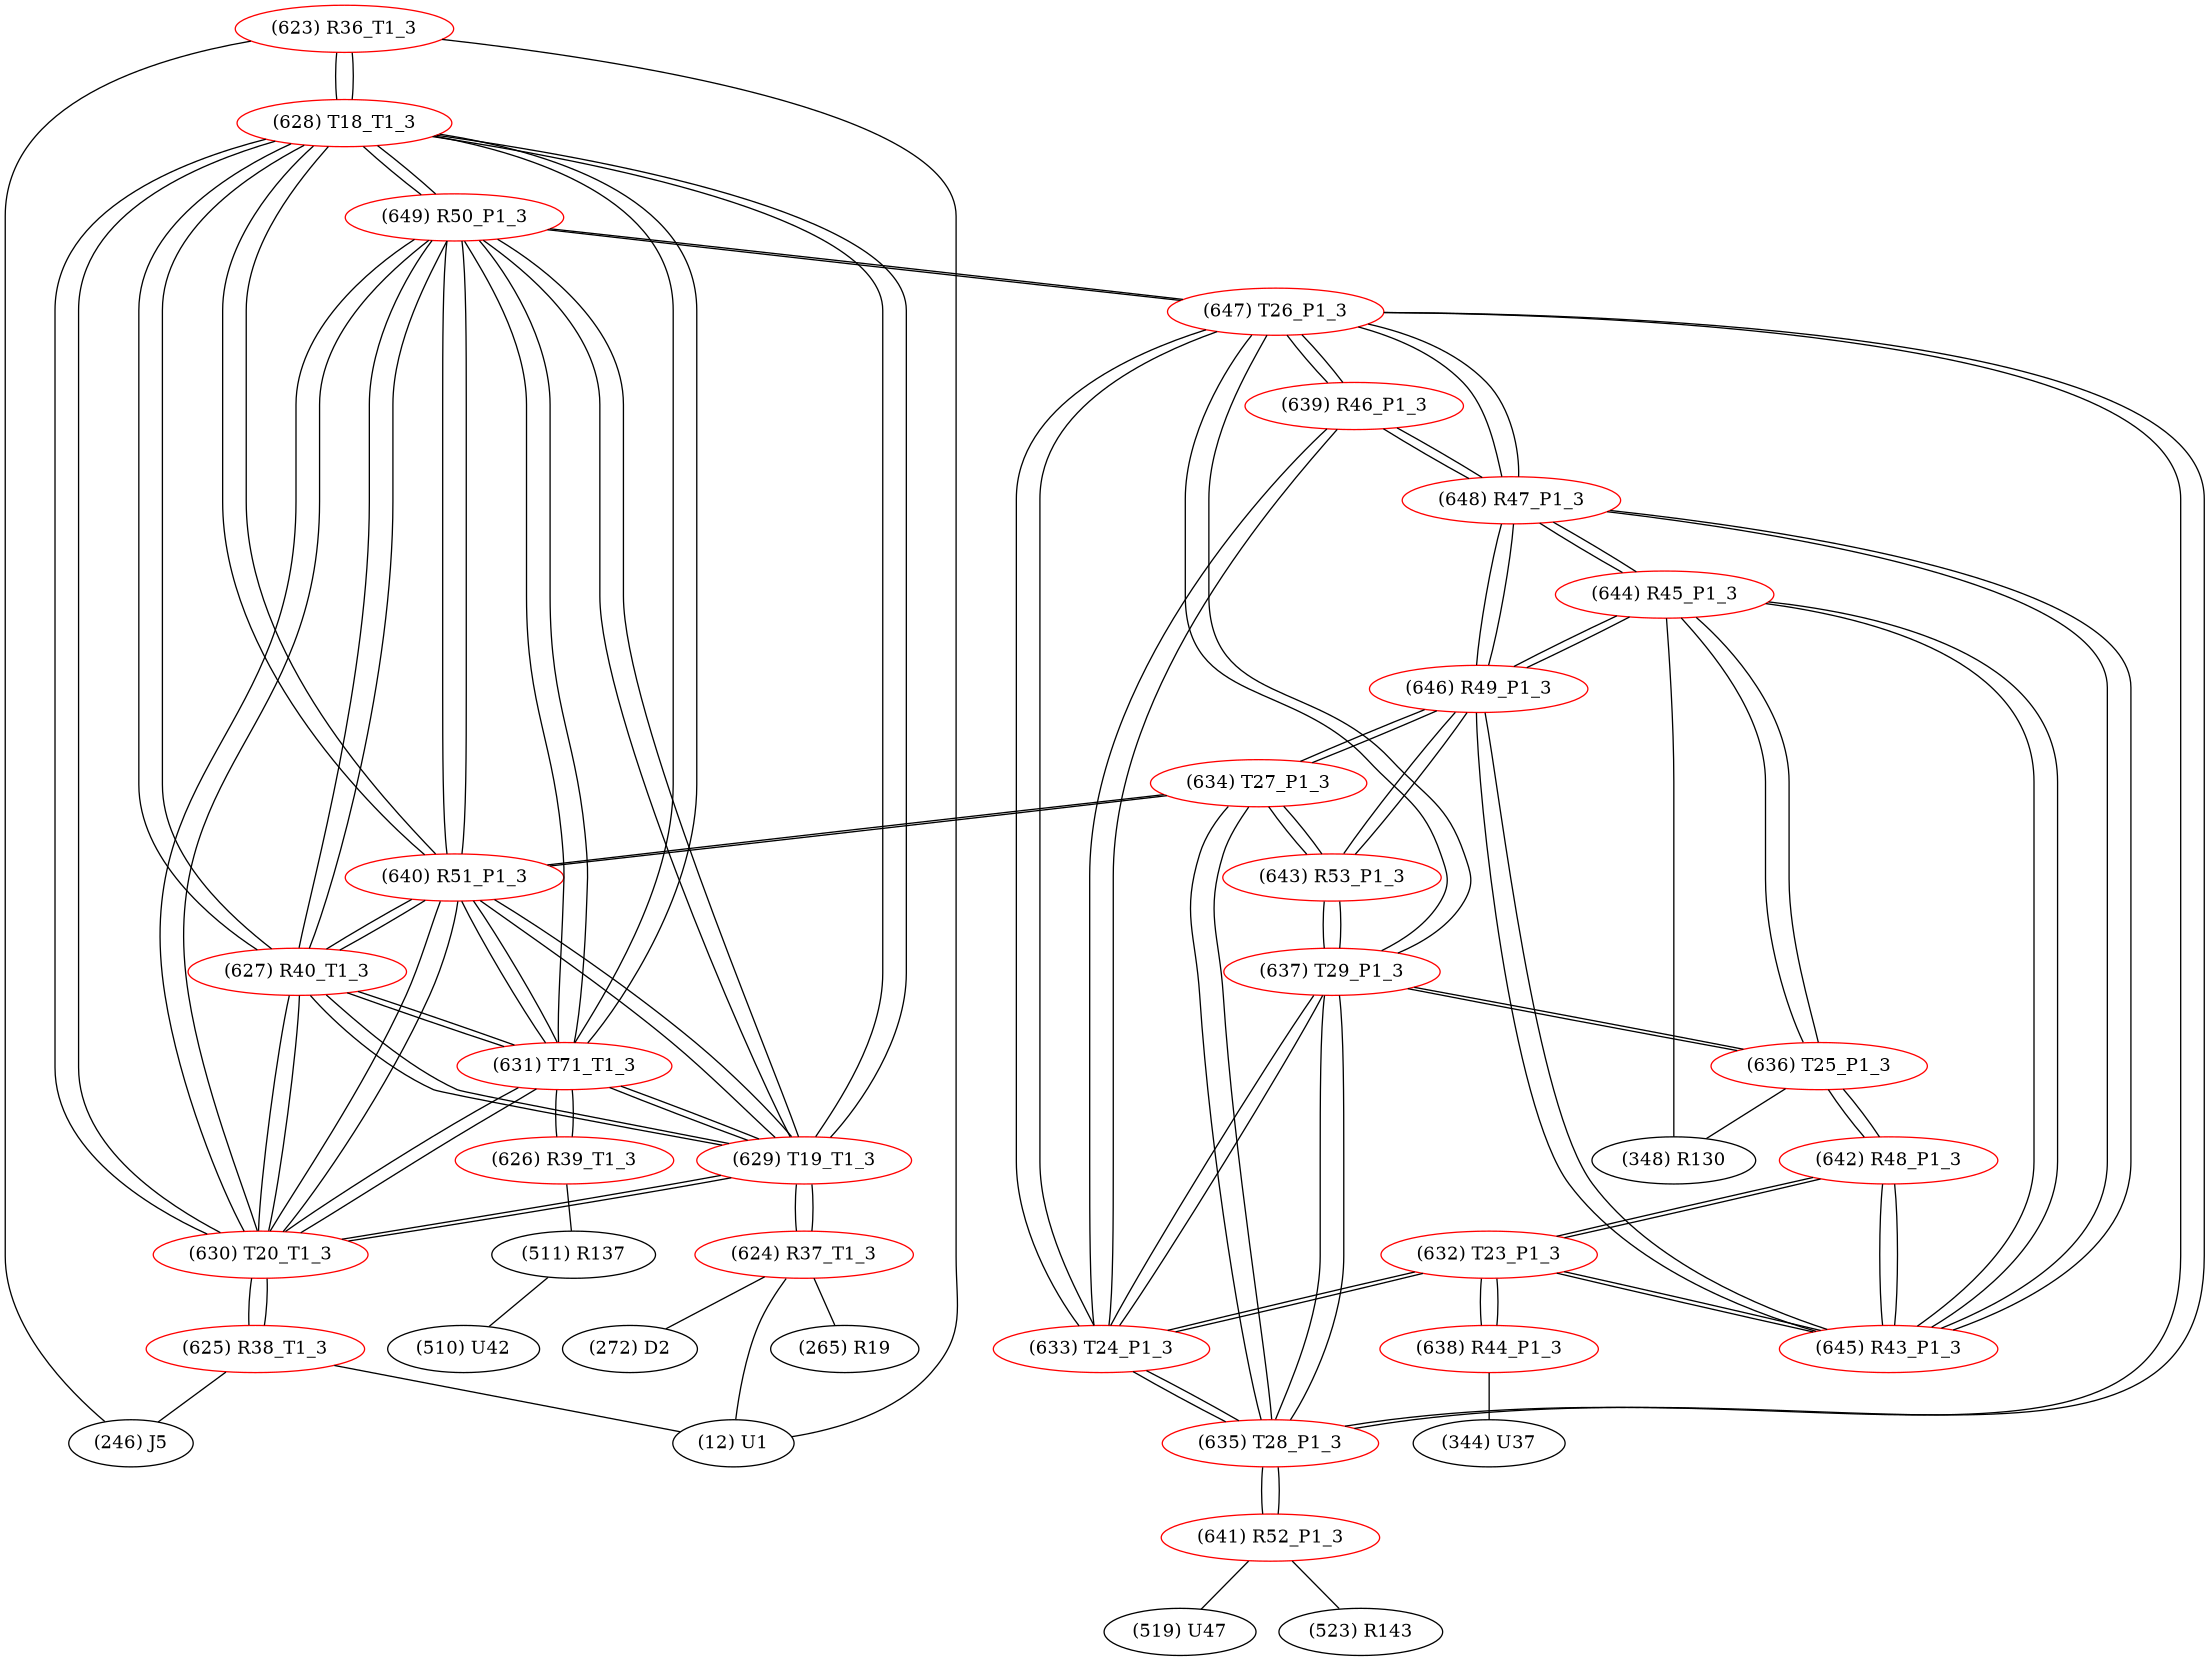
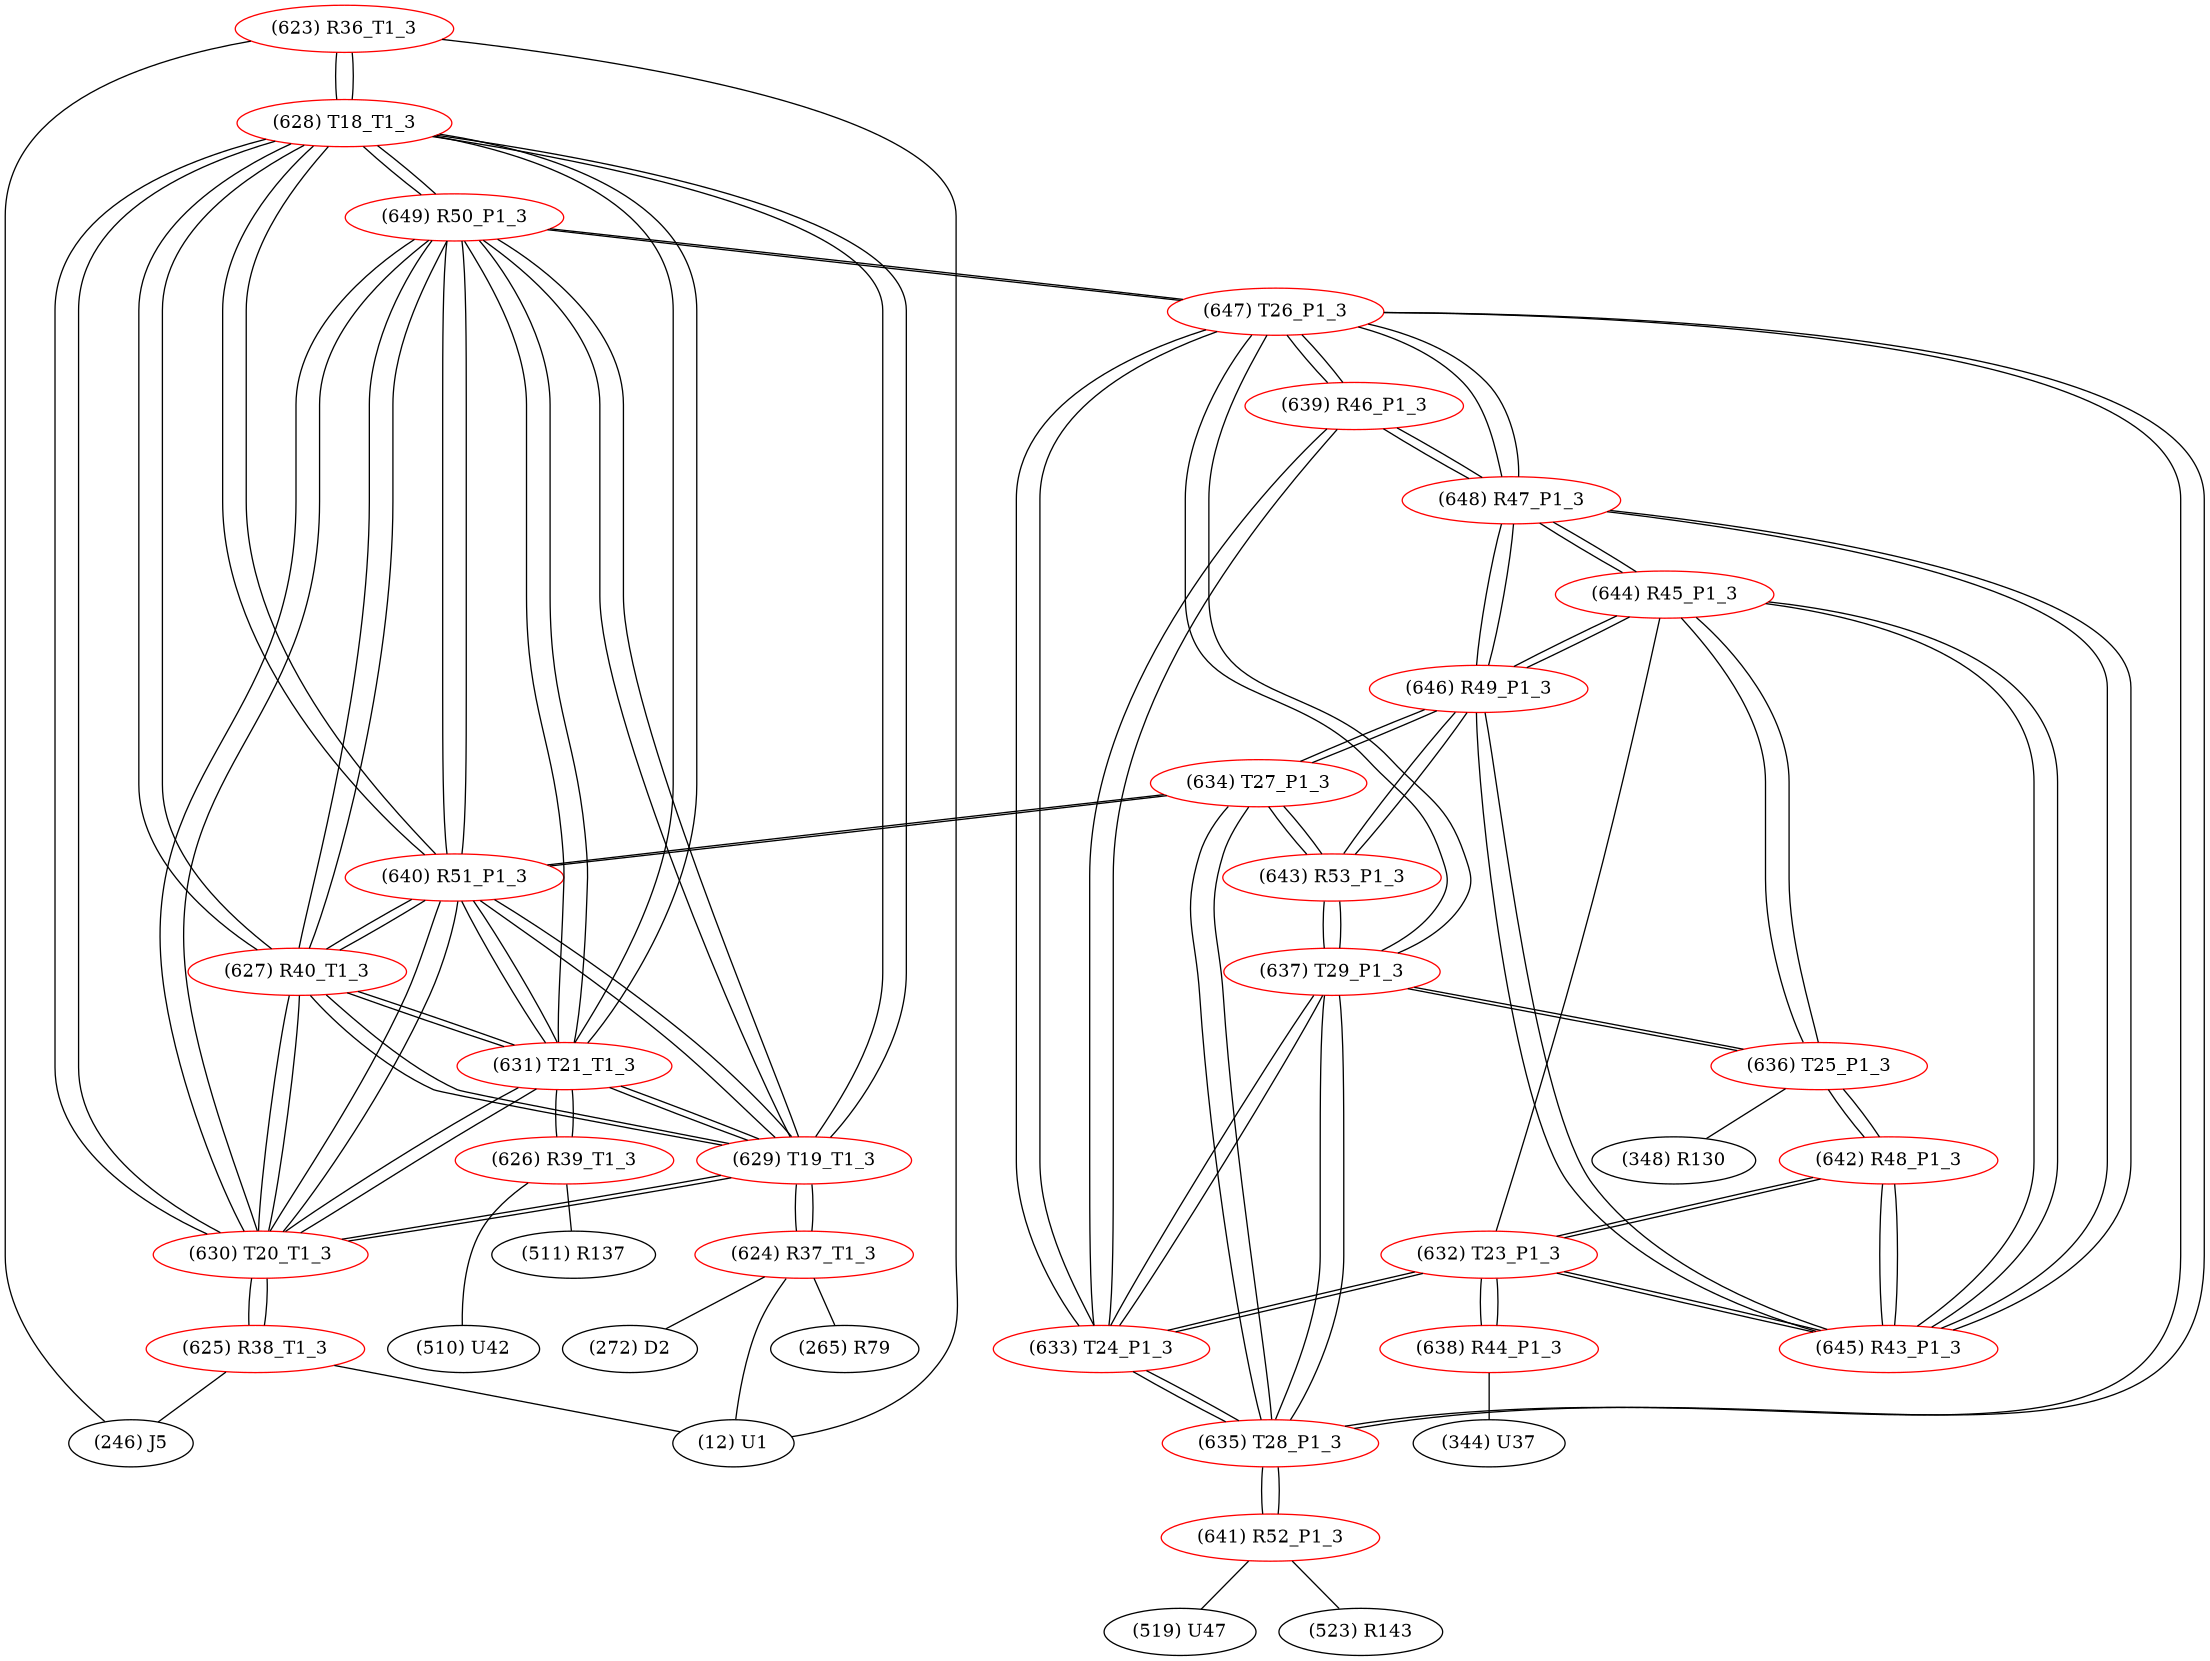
edge "(644) R45_P1_3" -- "(348) R130": now "(644) R45_P1_3" -- "(632) T23_P1_3"
node "(631) T71_T1_3": label "(631) T71_T1_3" -> "(631) T21_T1_3"
edge "(511) R137" -- "(510) U42": now "(626) R39_T1_3" -- "(510) U42"
node "(265) R19": label "(265) R19" -> "(265) R79"
